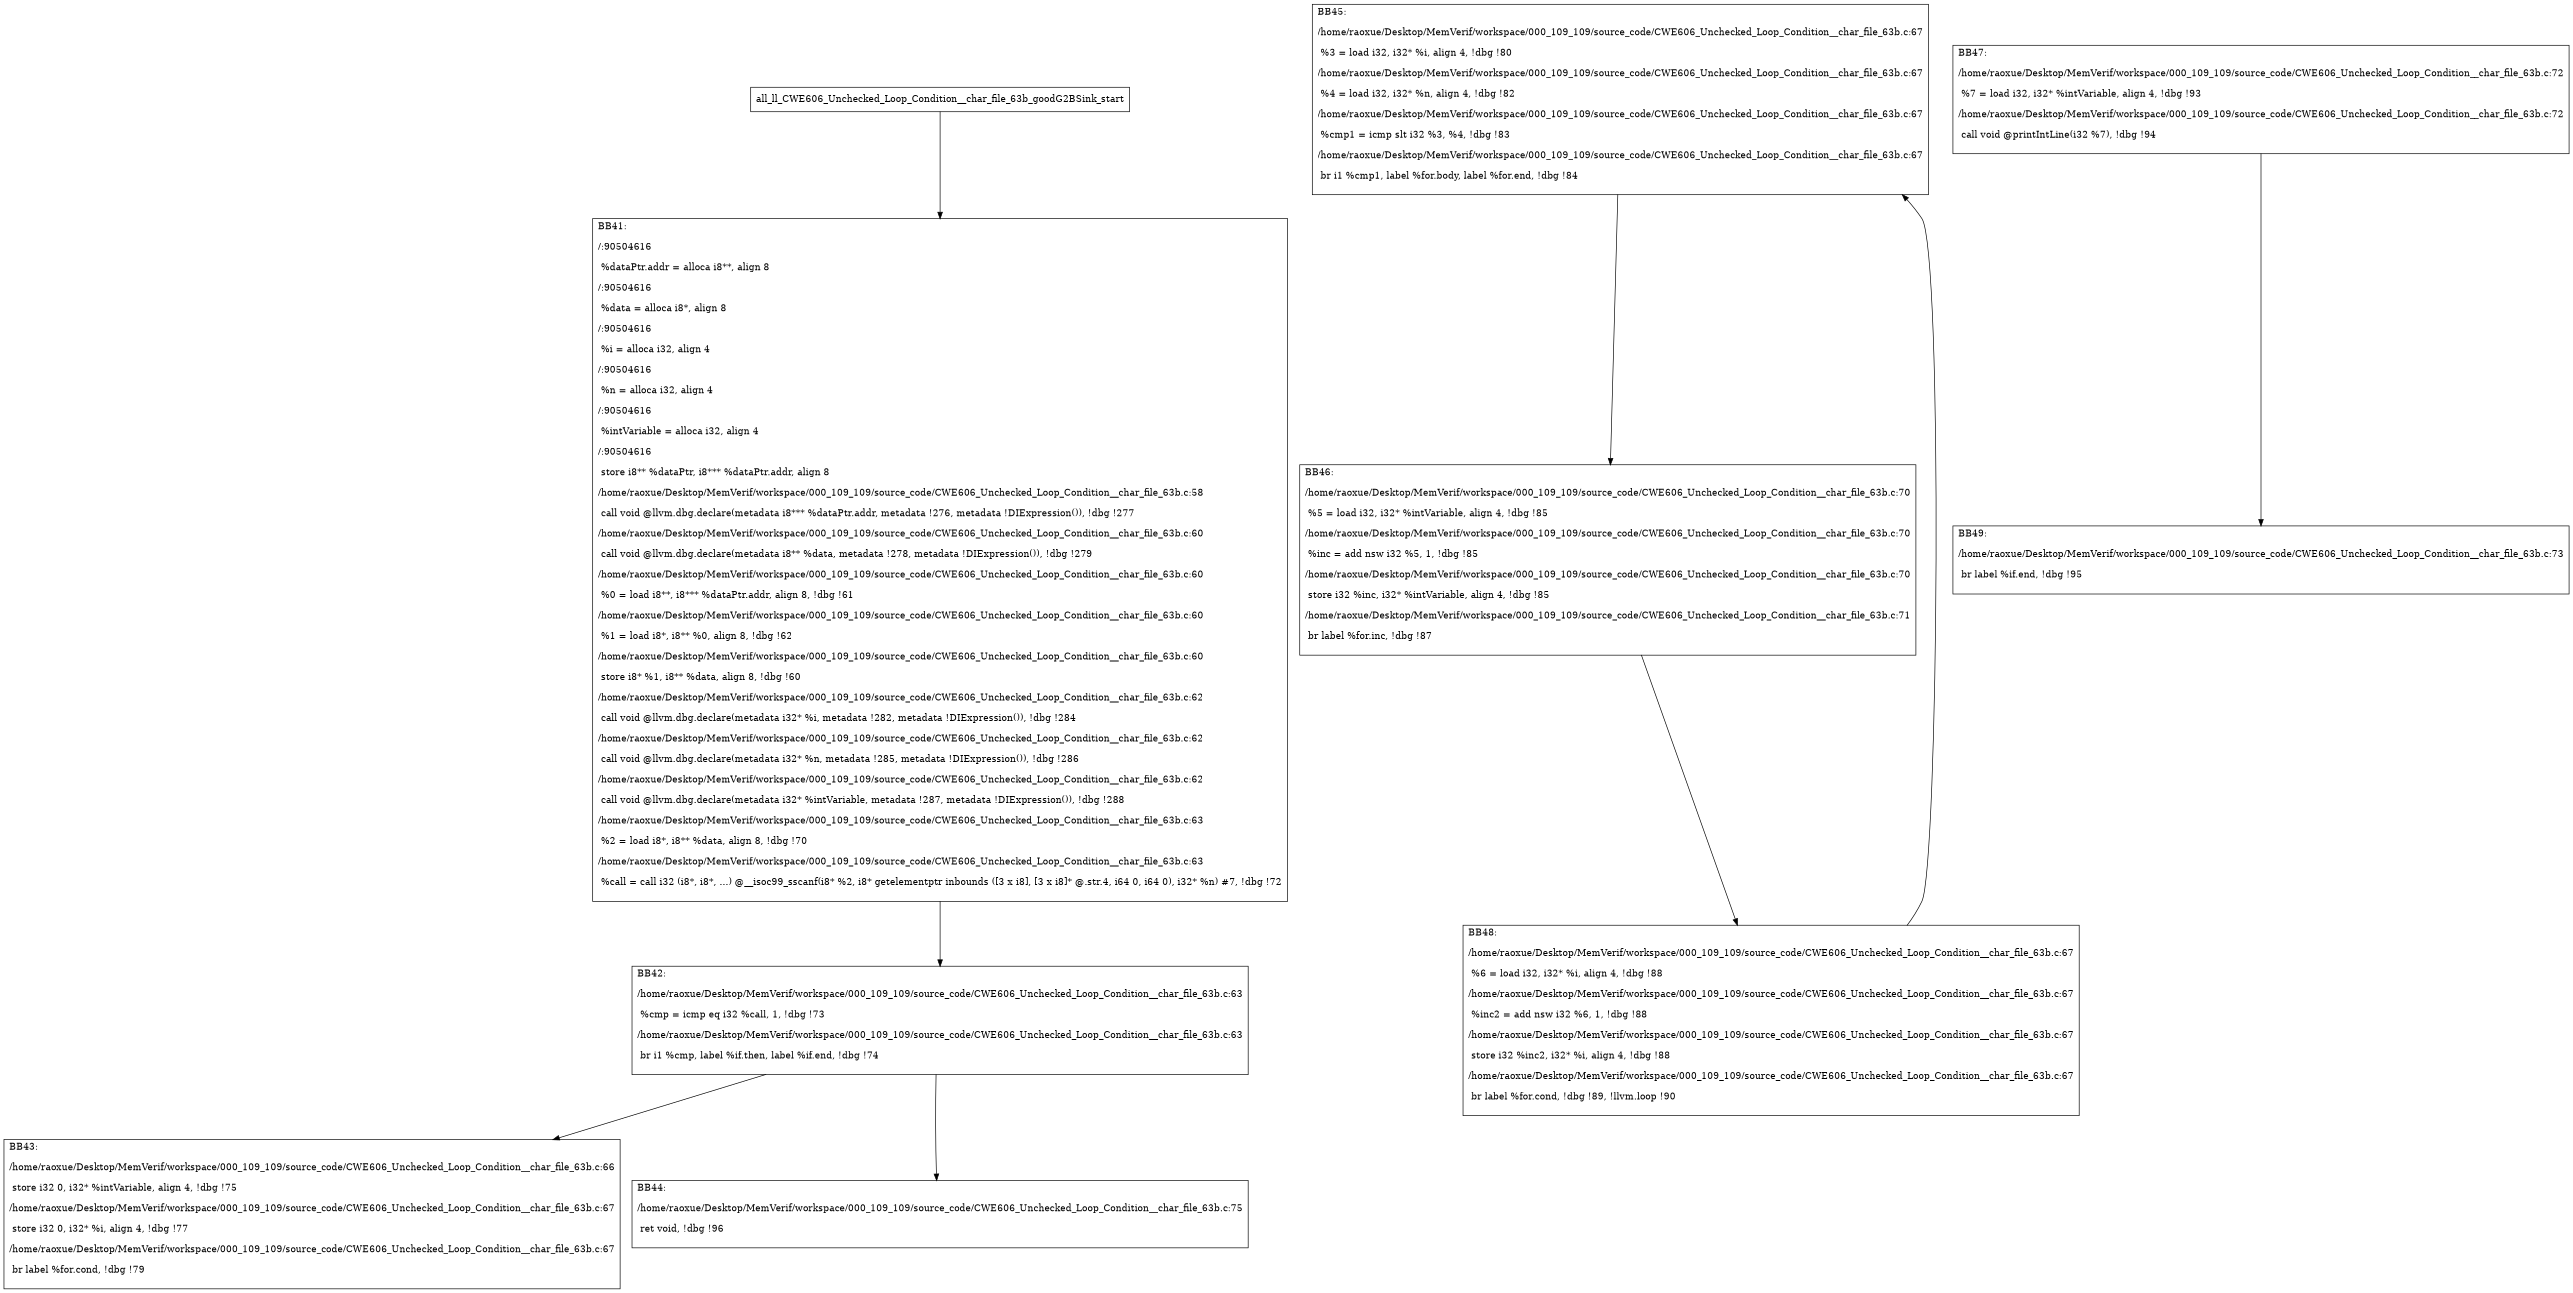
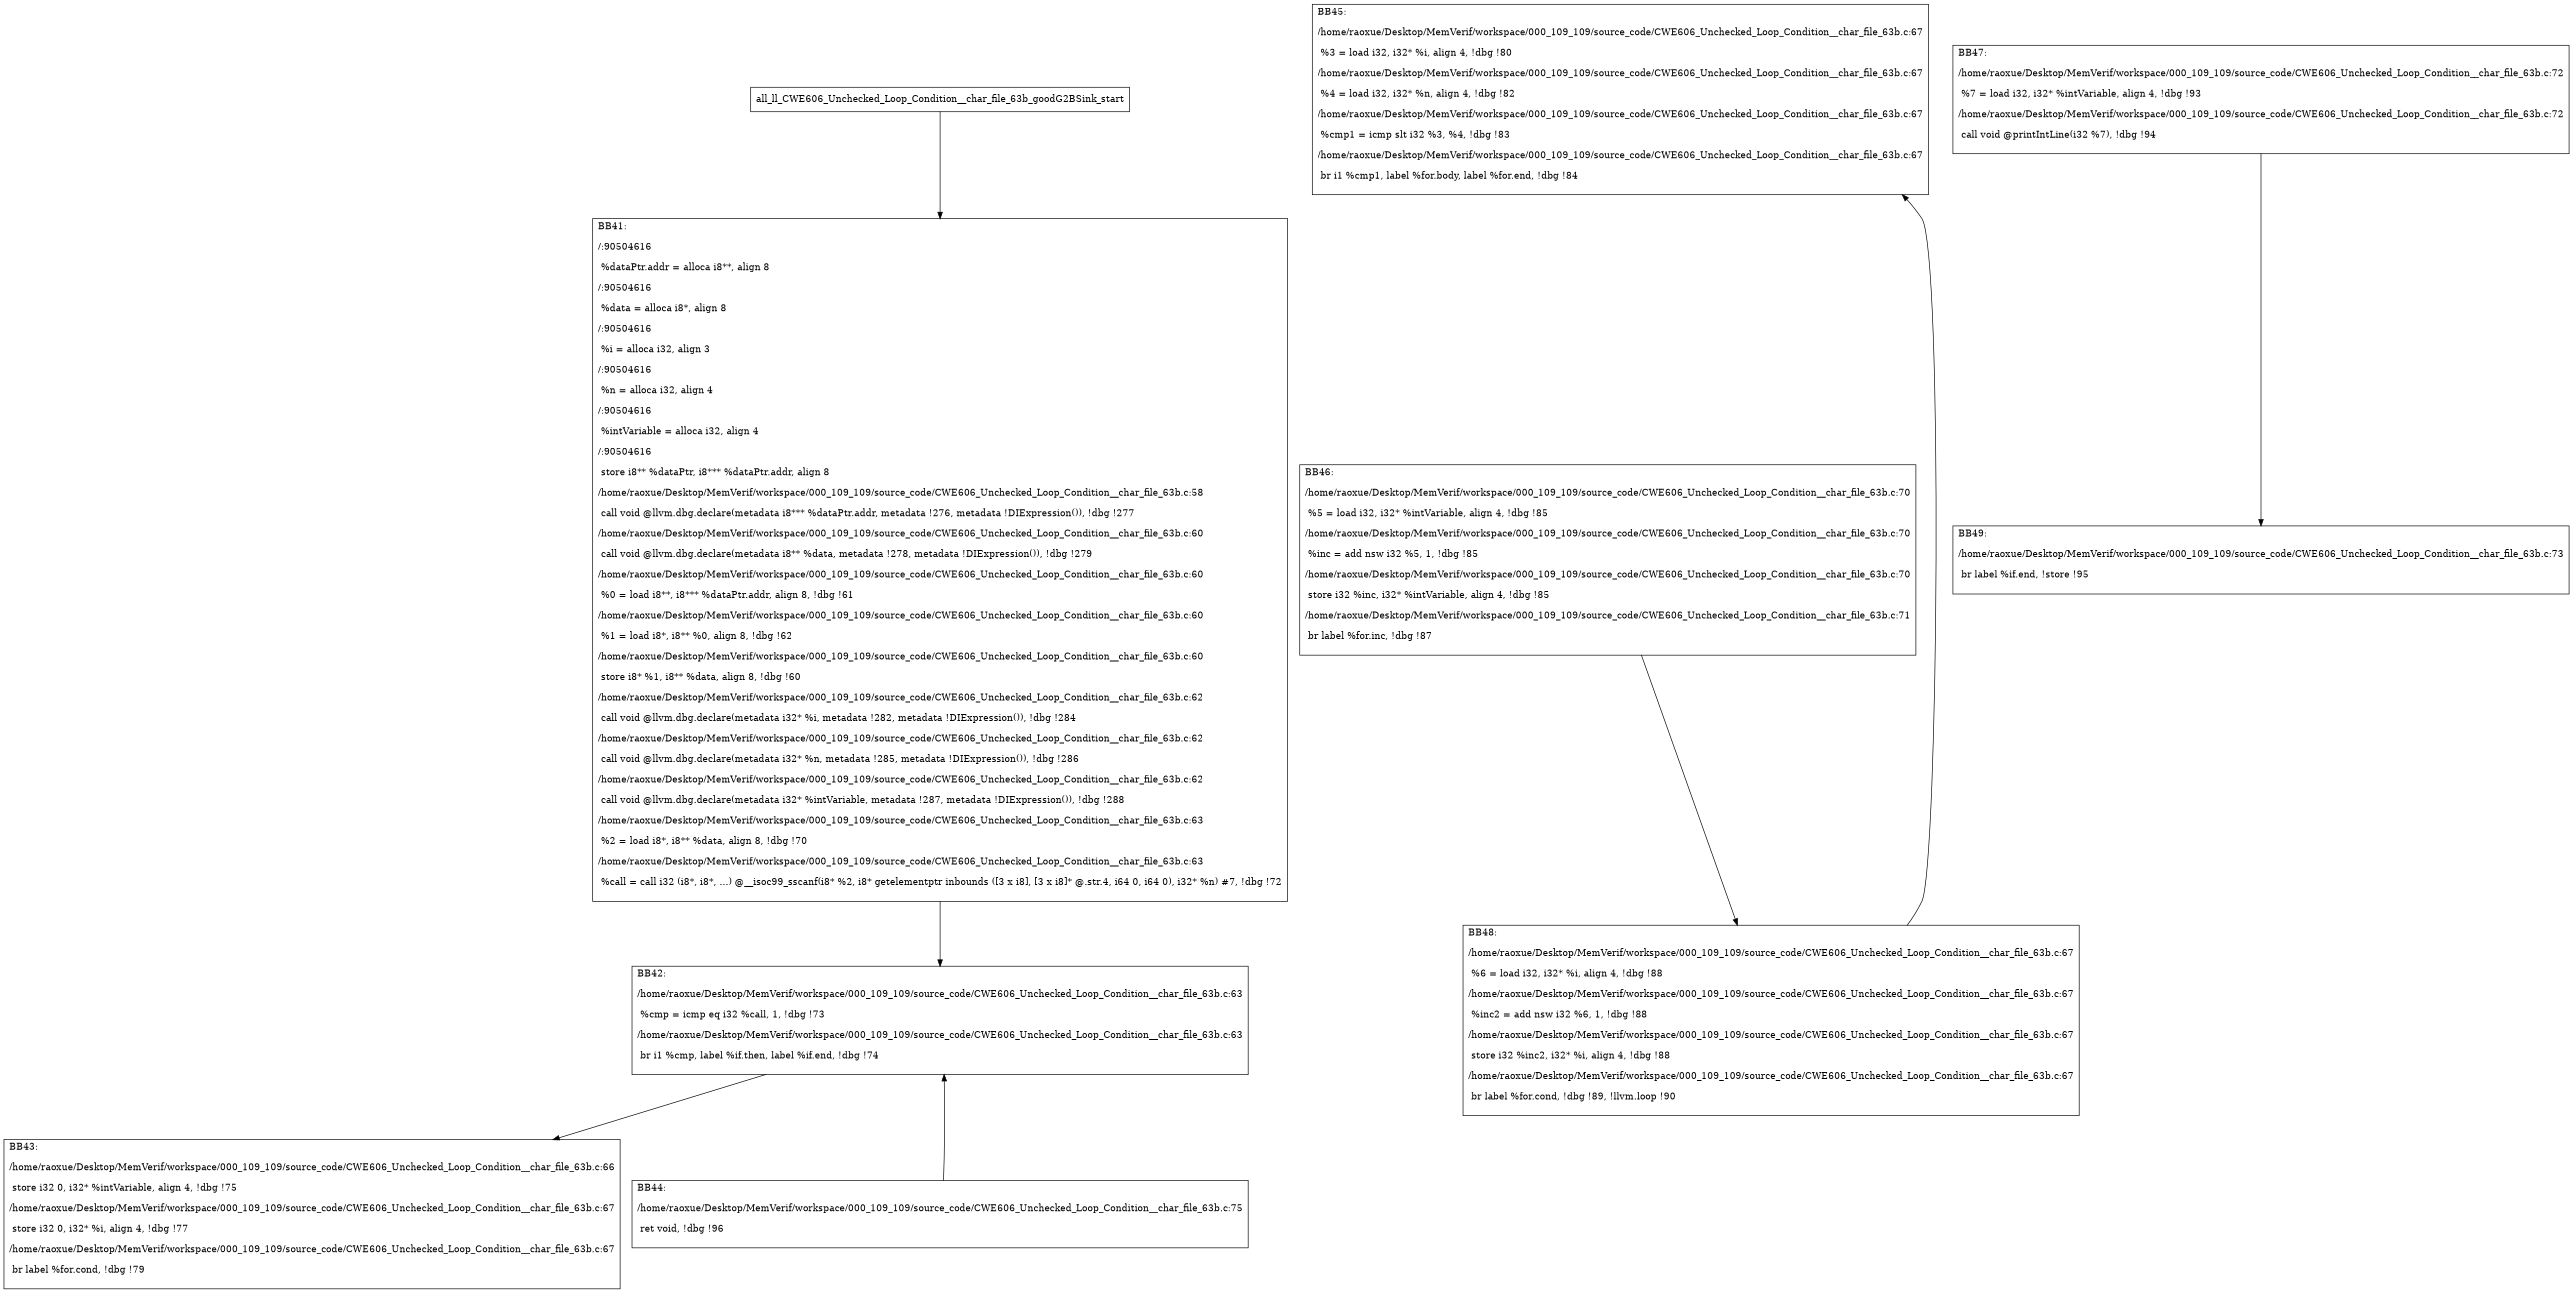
edge "BB45:" -> "BB46:": removed
node "BB41:": text "%i = alloca i32, align 4" -> "%i = alloca i32, align 3"
node "BB49:": text "br label %if.end, !dbg !95" -> "br label %if.end, !store !95"
edge "BB42:" -> "BB44:": reversed
